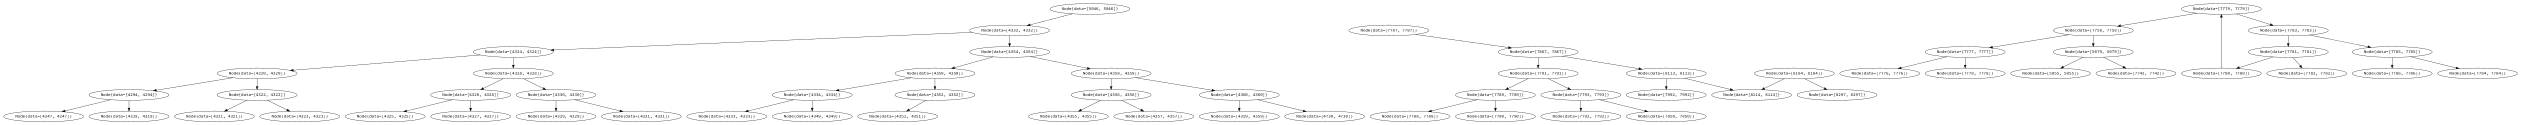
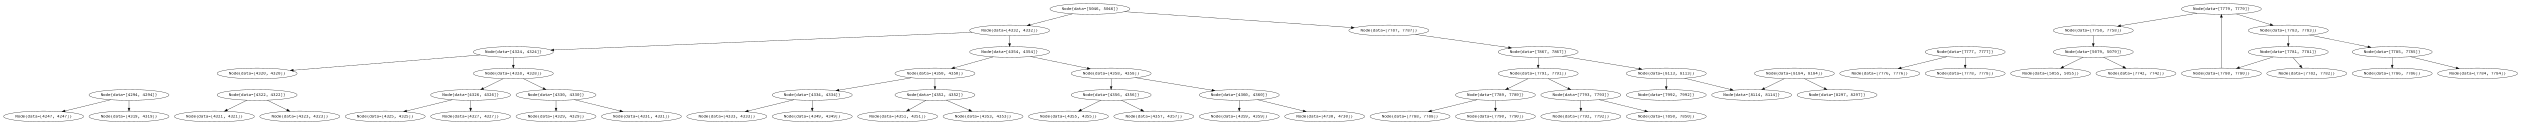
edge "Node{data=[5046, 5046]}" -> "Node{data=[7787, 7787]}": added
edge "Node{data=[7758, 7758]}" -> "Node{data=[7777, 7777]}": removed
edge "Node{data=[4320, 4320]}" -> "Node{data=[4322, 4322]}": removed
edge "Node{data=[4320, 4320]}" -> "Node{data=[4294, 4294]}": removed
node "Node{data=[4353, 4353]}": added
